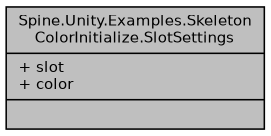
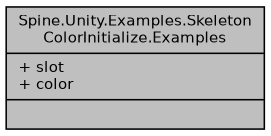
node "Spine.Unity.Examples.Skeleton": text "ColorInitialize.SlotSettings" -> "ColorInitialize.Examples"
